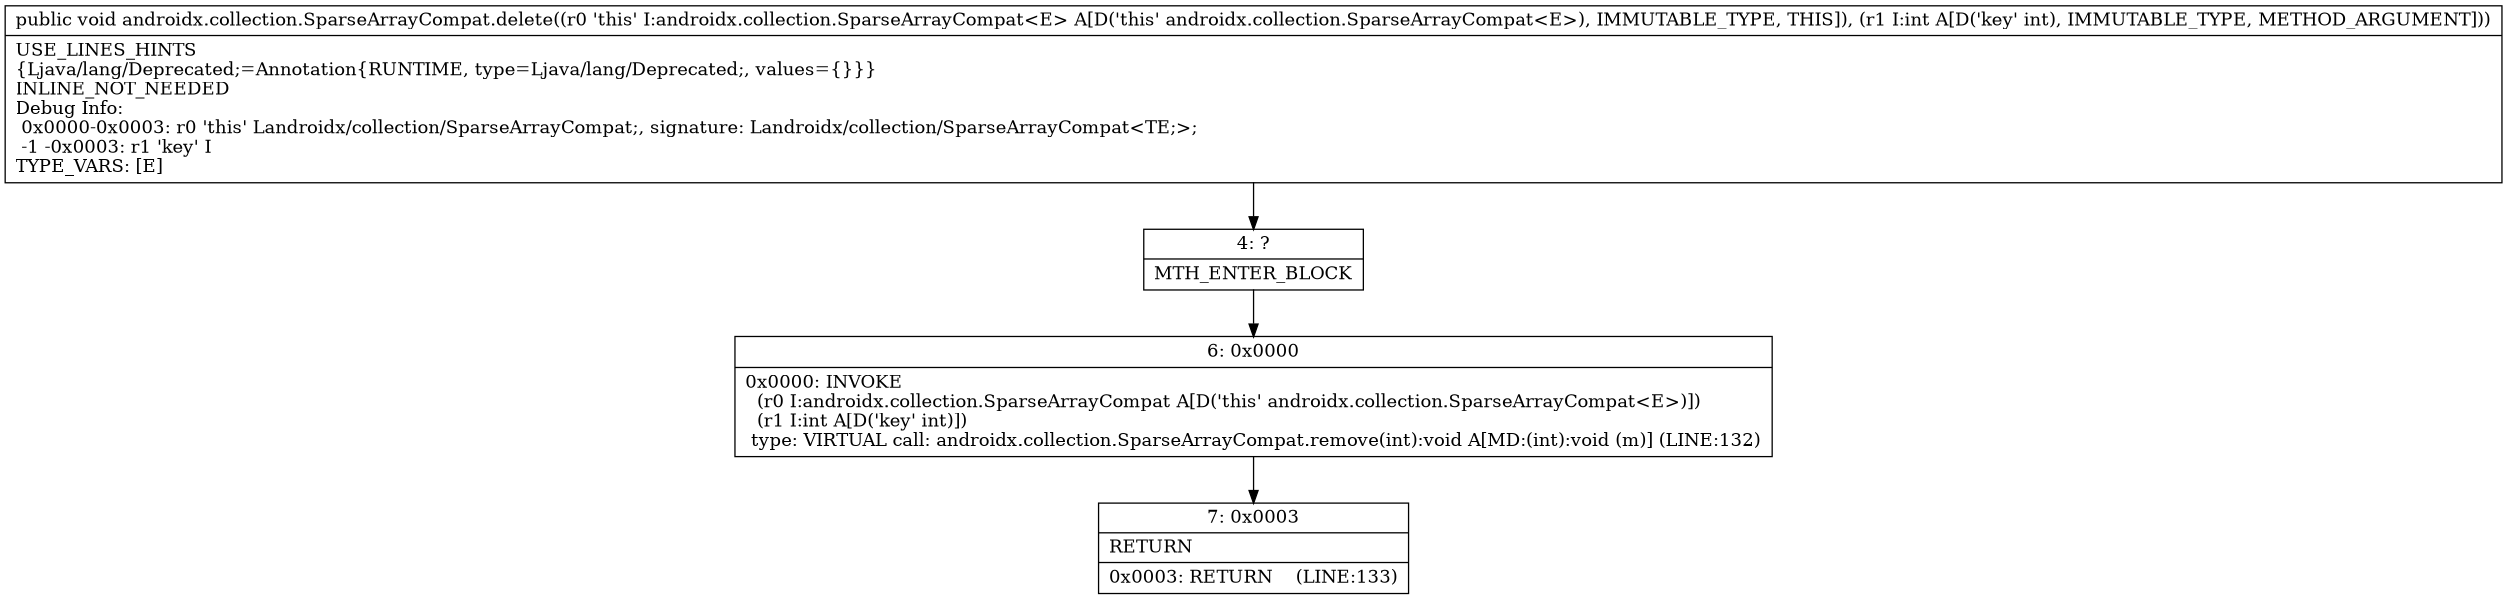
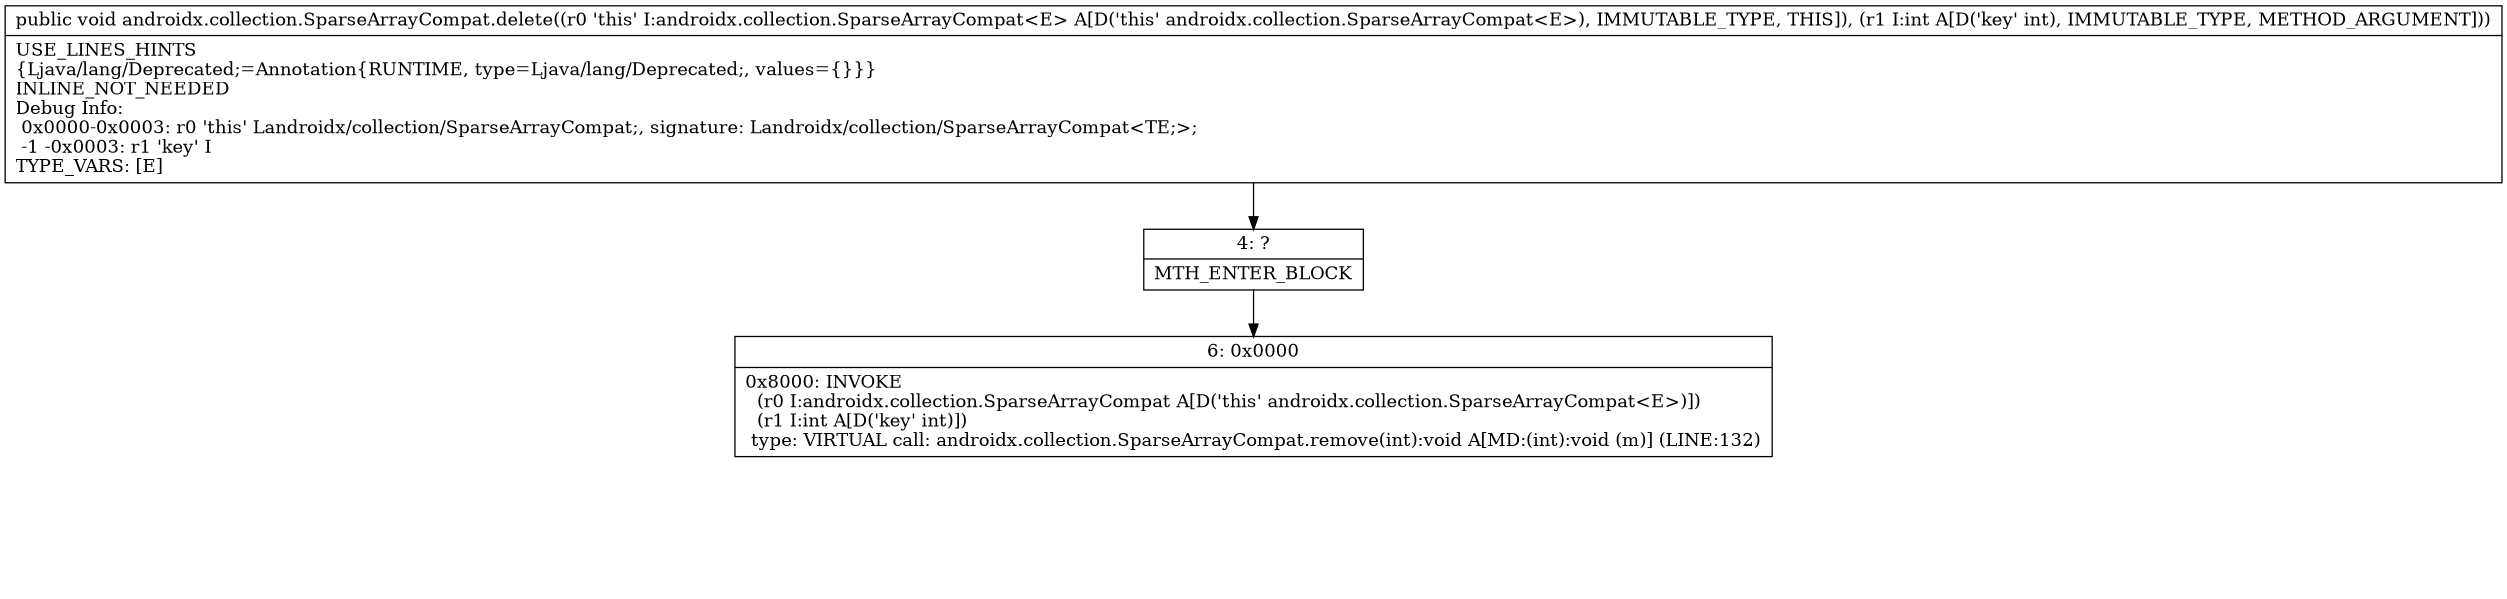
node "6: 0x0000": text "0x0000: INVOKE" -> "0x8000: INVOKE"
node "7: 0x0003": removed
